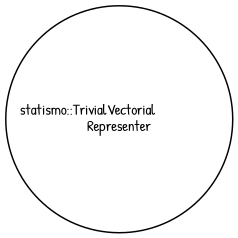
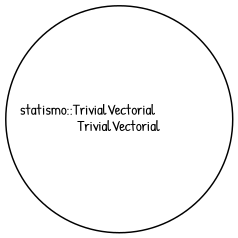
node "statismo::TrivialVectorial Representer": label "statismo::TrivialVectorial Representer" -> "statismo::TrivialVectorial TrivialVectorial"
